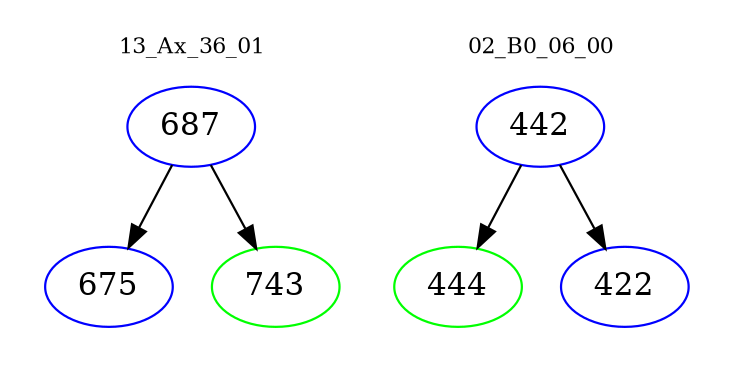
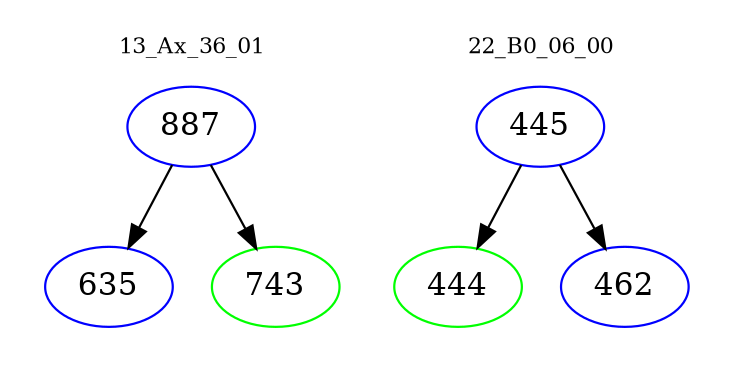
cluster "02_B0_06_00": label "02_B0_06_00" -> "22_B0_06_00"
node "687": label "687" -> "887"
node "442": label "442" -> "445"
node "675": label "675" -> "635"
node "422": label "422" -> "462"
